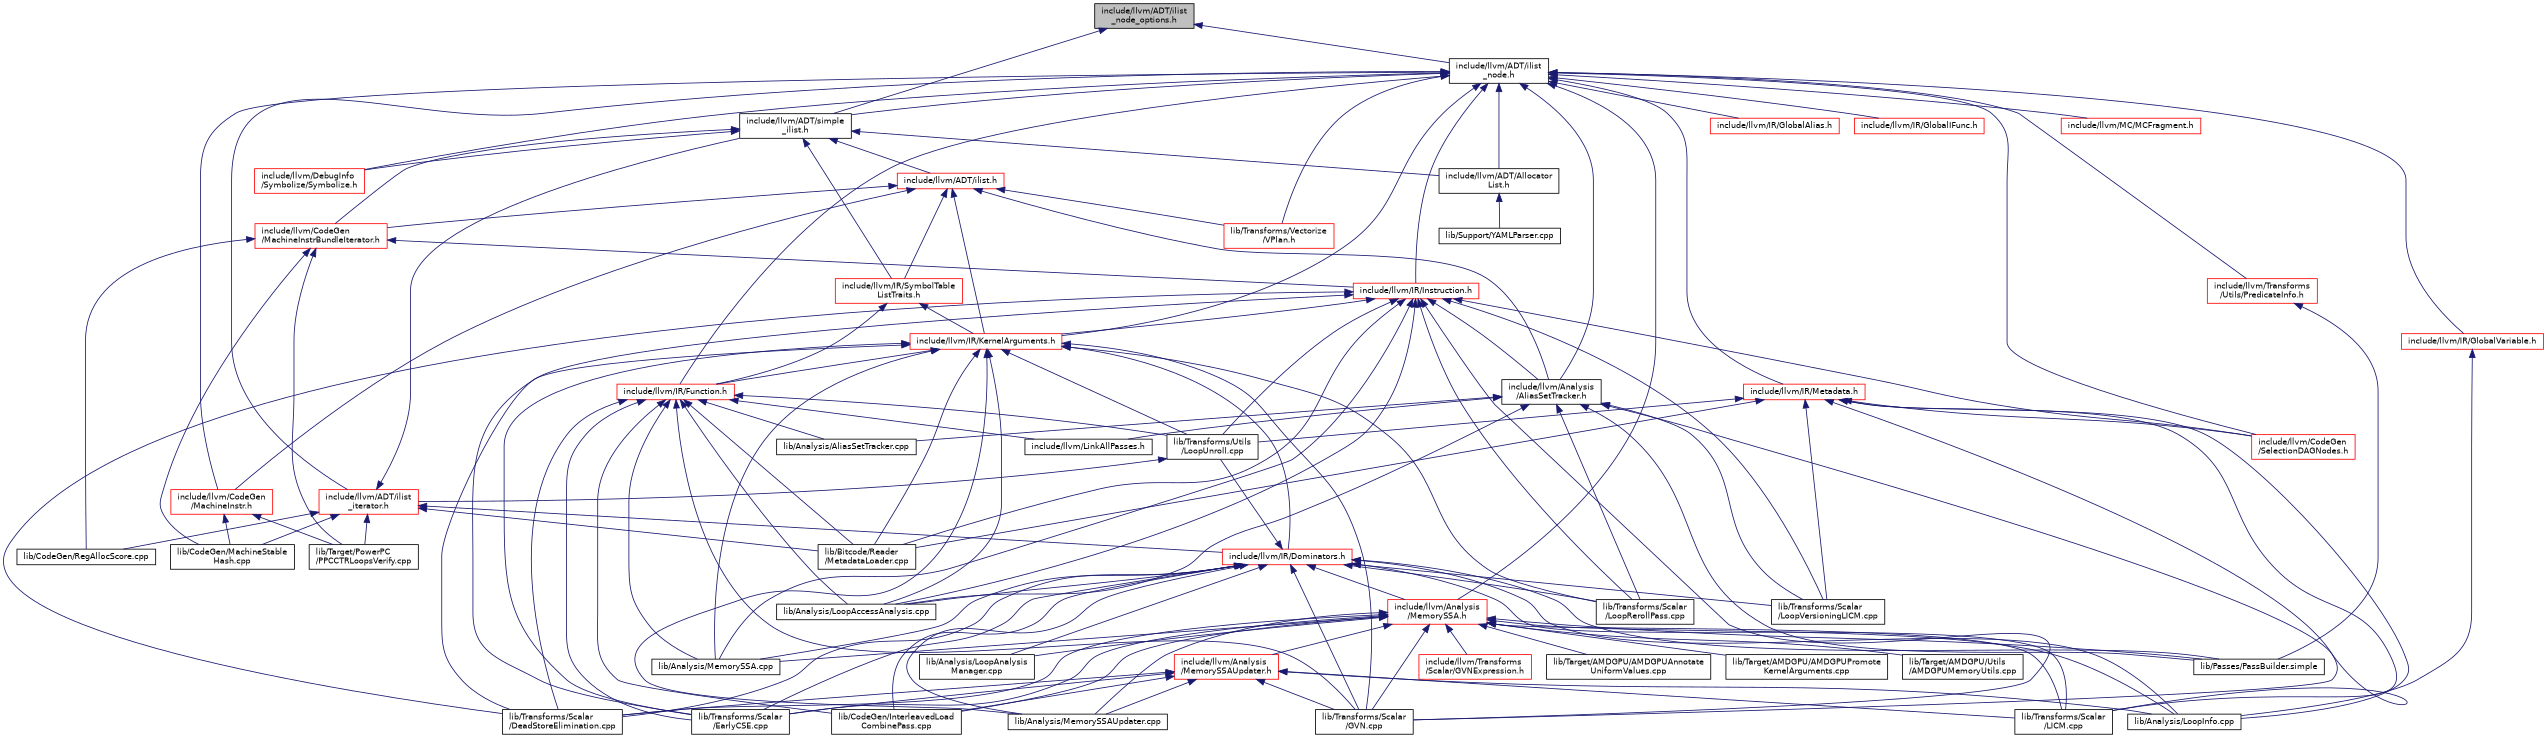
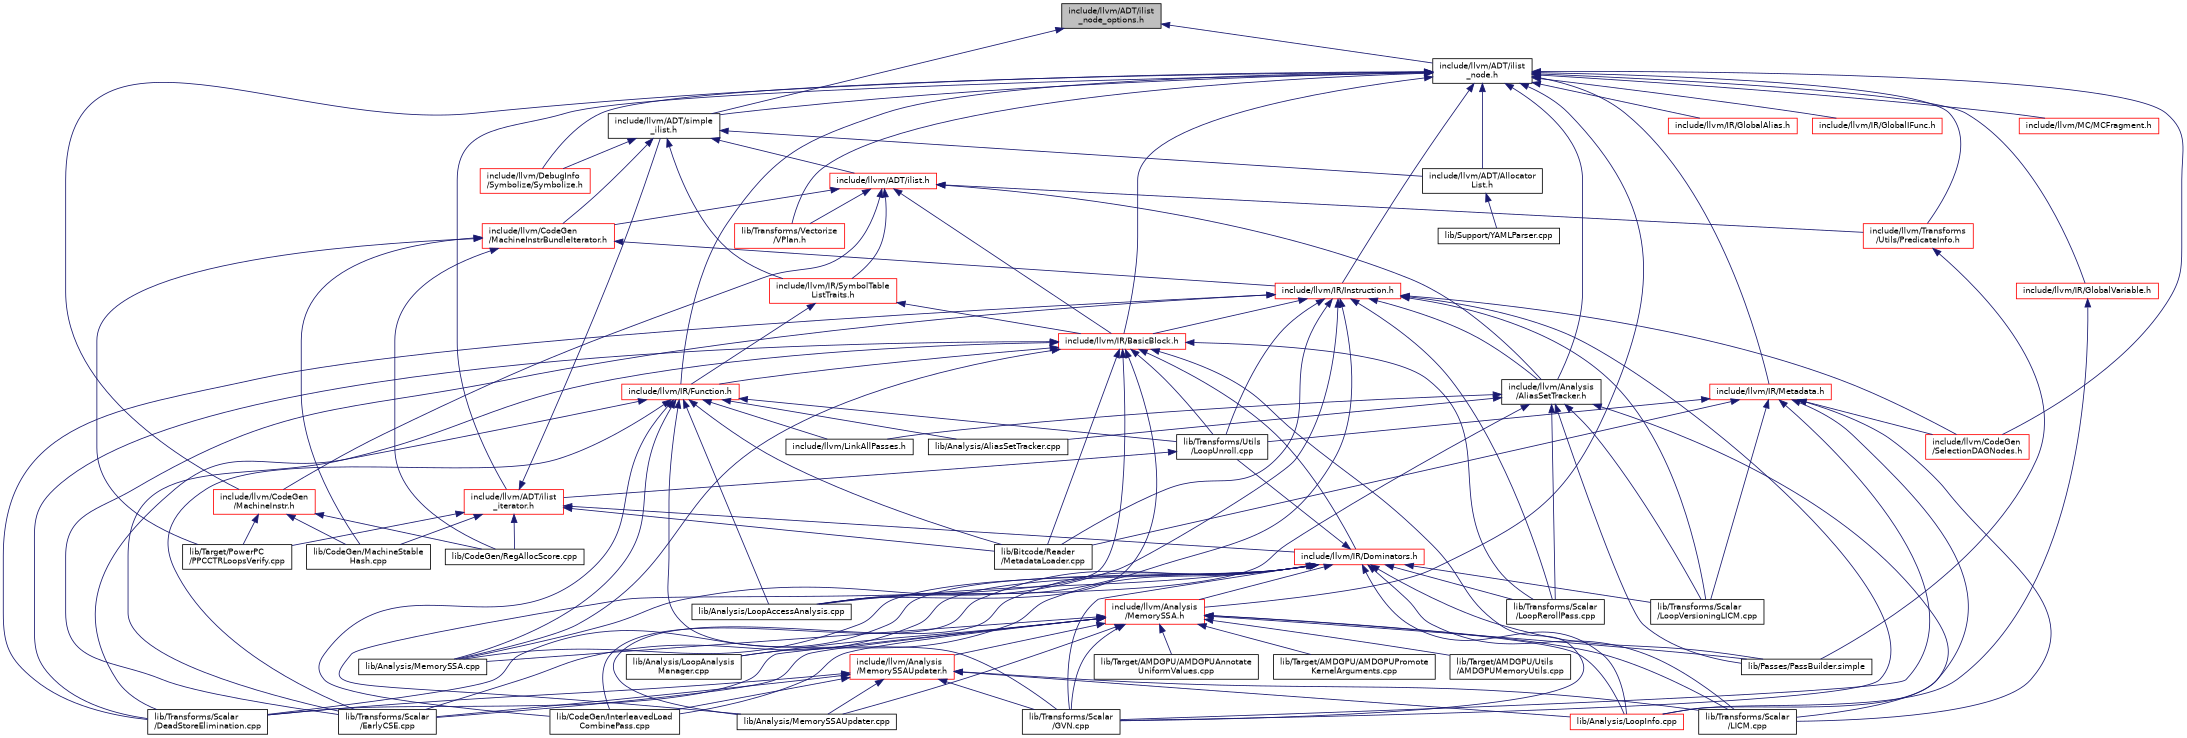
edge "include/llvm/Transforms /Utils/PredicateInfo.h" -> "include/llvm/ADT/ilist.h": added
node "include/llvm/IR/KernelArguments.h": label "include/llvm/IR/KernelArguments.h" -> "include/llvm/IR/BasicBlock.h"
edge "lib/CodeGen/RegAllocScore.cpp" -> "include/llvm/CodeGen /MachineInstr.h": added
node "include/llvm/Transforms /Scalar/GVNExpression.h": removed
node "lib/Analysis/LoopInfo.cpp": color black -> red
